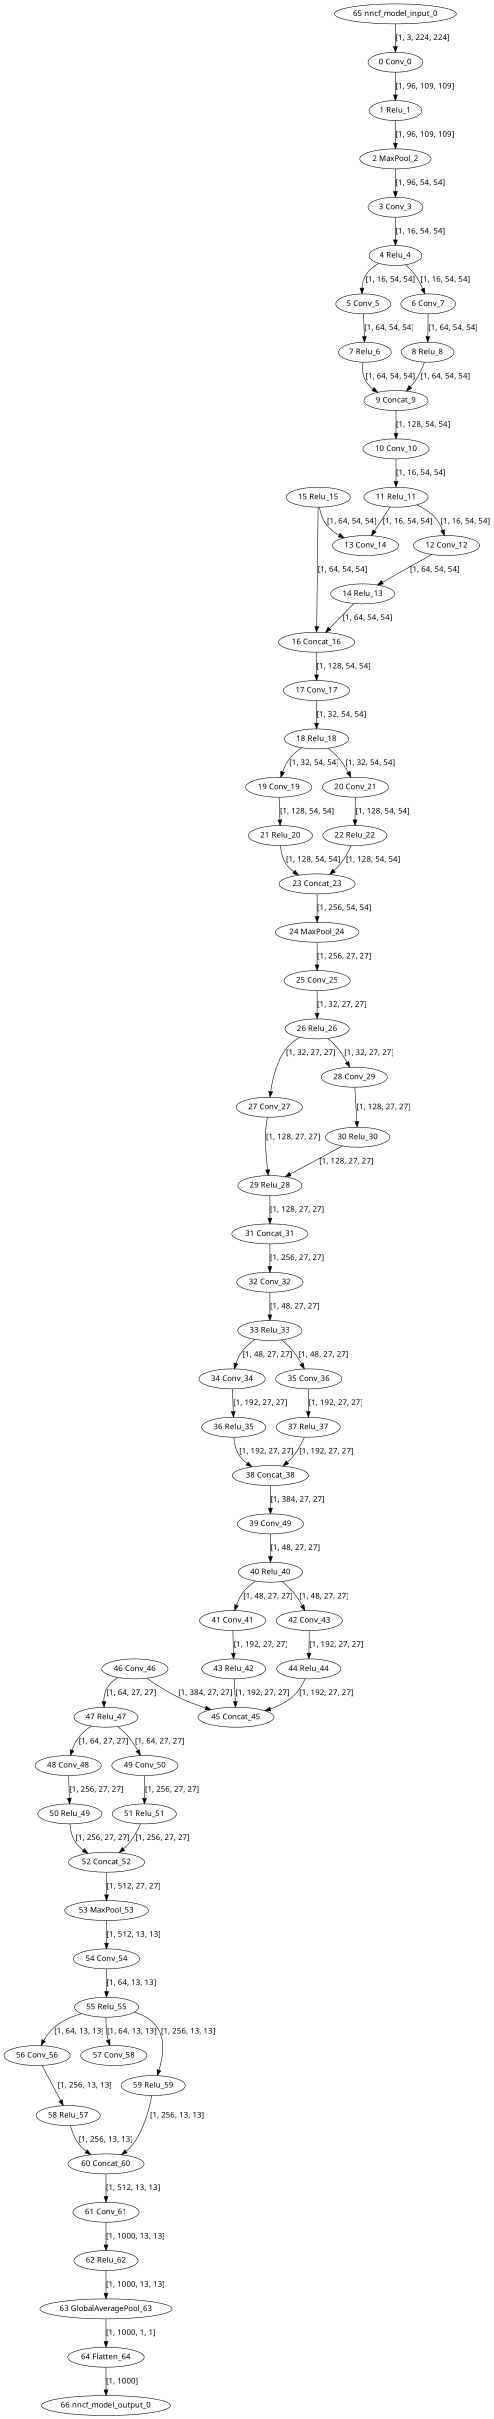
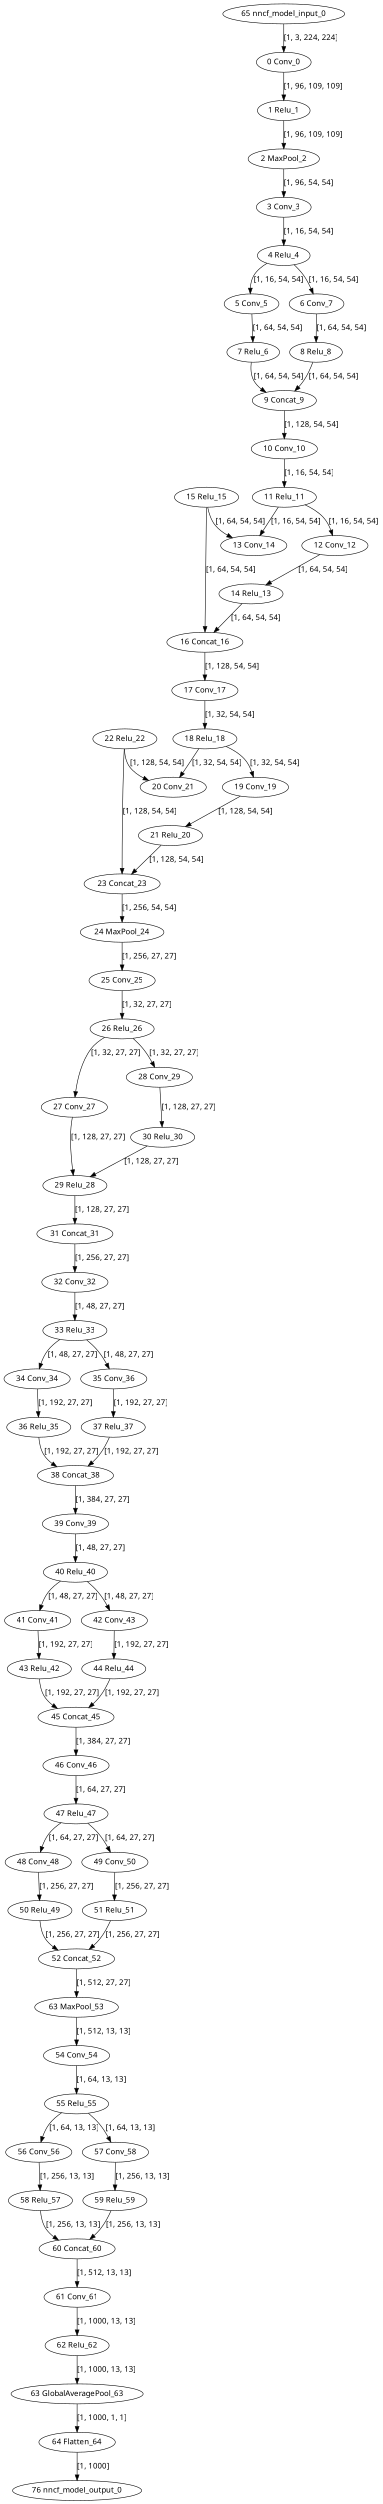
edge "20 Conv_21" -> "22 Relu_22": reversed
node "39 Conv_49": label "39 Conv_49" -> "39 Conv_39"
edge "46 Conv_46" -> "45 Concat_45": reversed
node "53 MaxPool_53": label "53 MaxPool_53" -> "63 MaxPool_53"
edge "55 Relu_55" -> "59 Relu_59": now "57 Conv_58" -> "59 Relu_59"
node "66 nncf_model_output_0": label "66 nncf_model_output_0" -> "76 nncf_model_output_0"
